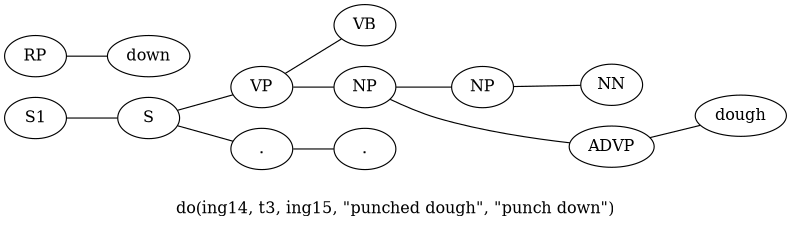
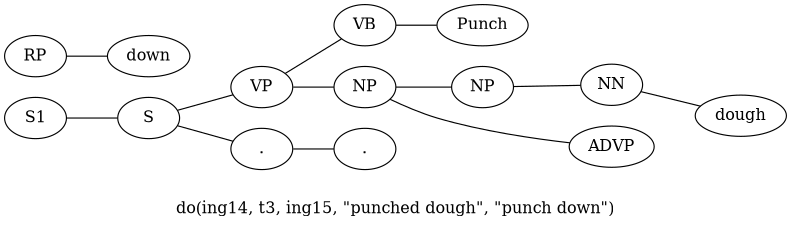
node "Punch": added
edge "dough" -- "ADVP": now "dough" -- "NN"
